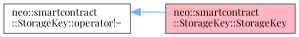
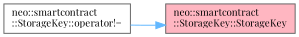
edge "neo::smartcontract ::StorageKey::StorageKey" -> "neo::smartcontract ::StorageKey::operator!=": reversed
